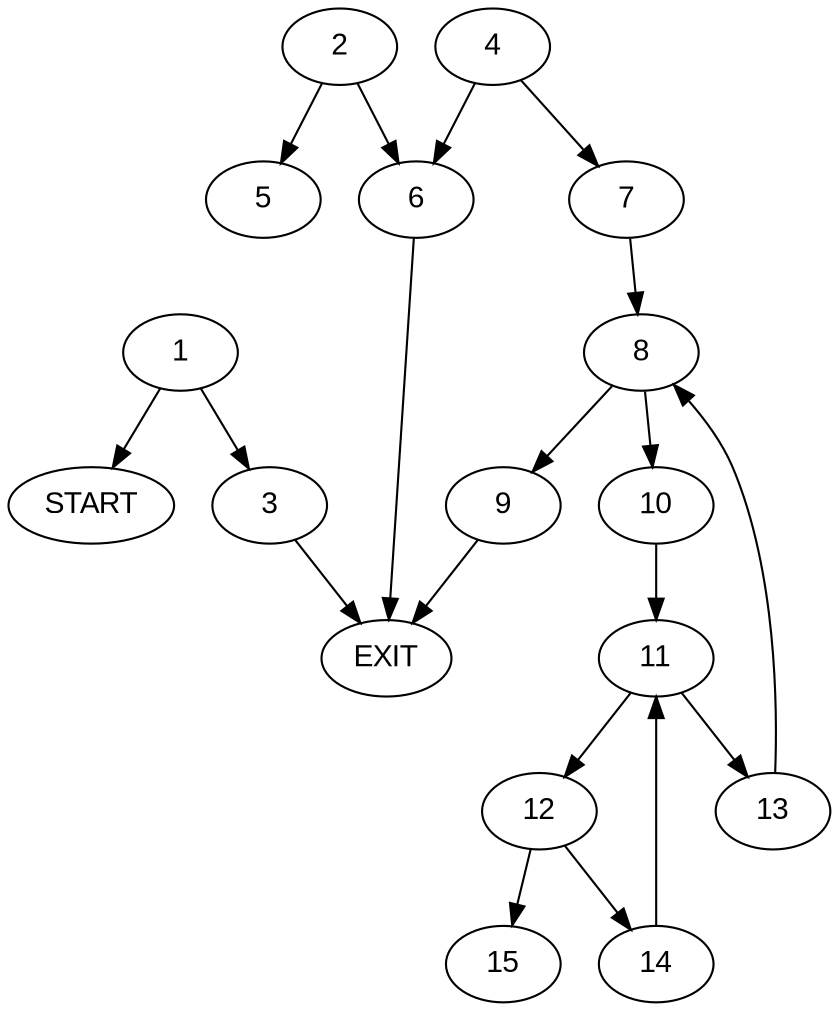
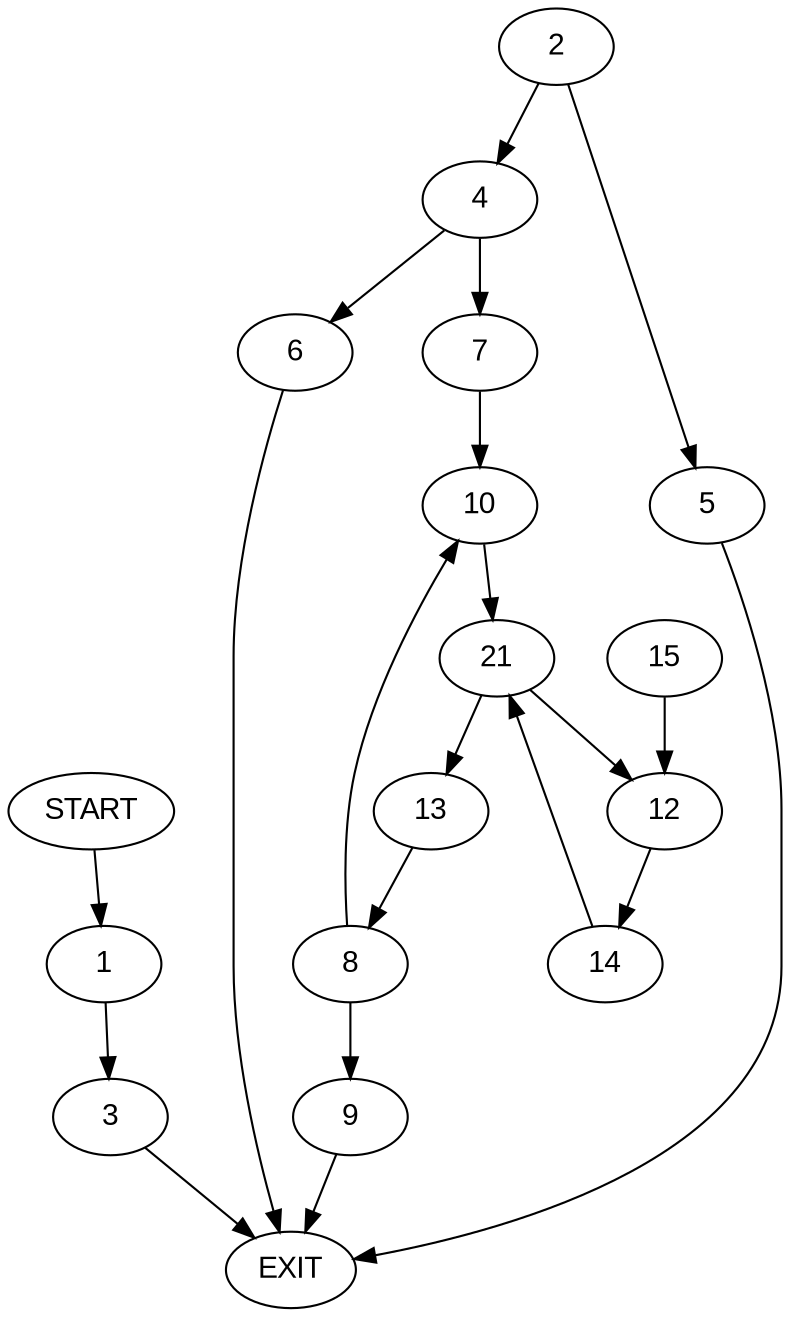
edge "2" -> "6": now "2" -> "4"
edge "7" -> "8": now "7" -> "10"
edge "1" -> "START": reversed
node "11": label "11" -> "21"
edge "12" -> "15": reversed
edge "5" -> "EXIT": added
